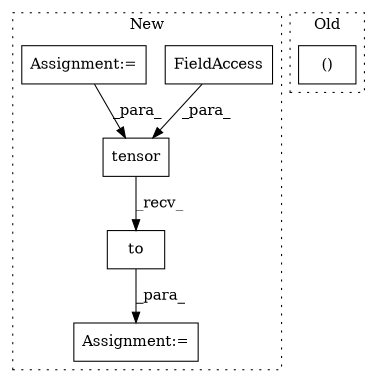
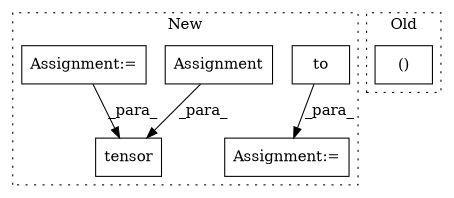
node "FieldAccess": label "FieldAccess" -> "Assignment"
edge "tensor" -> "to": removed, label "_recv_"
